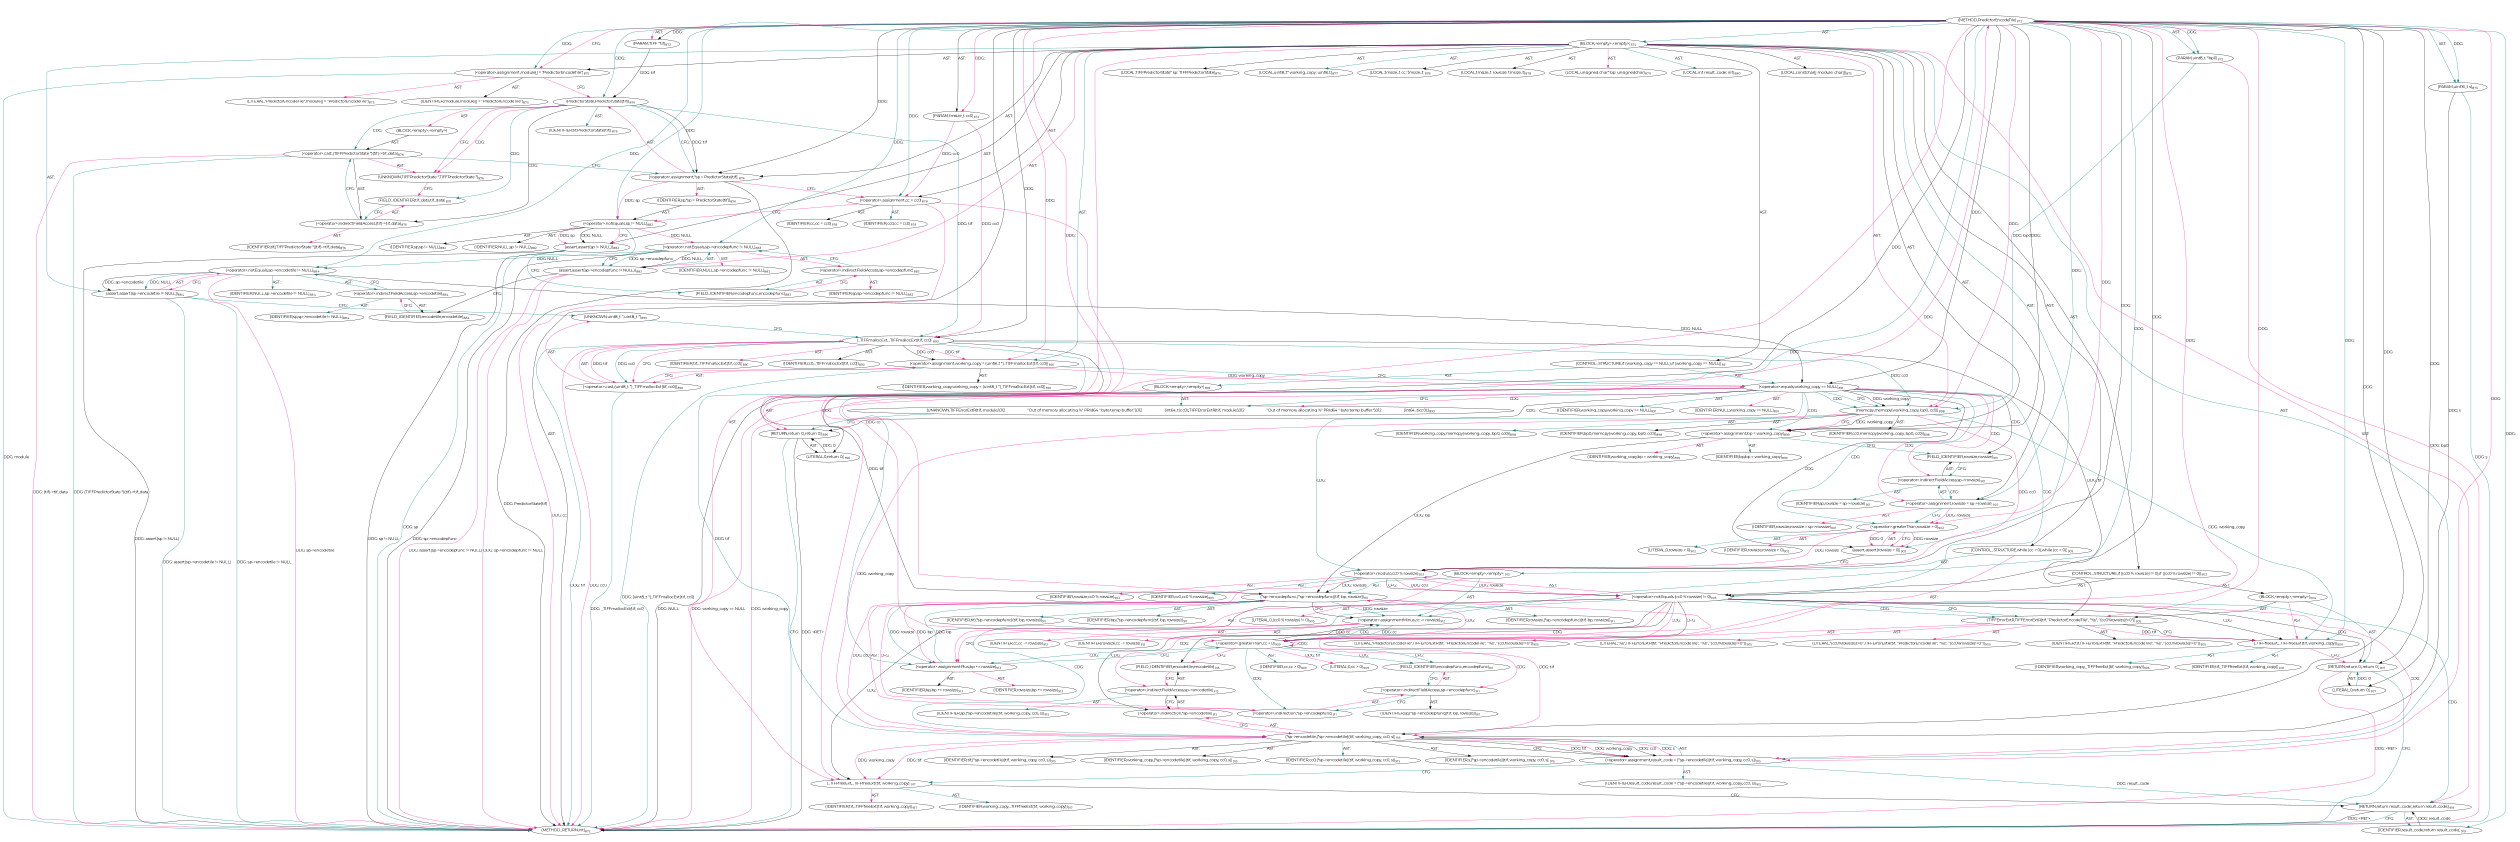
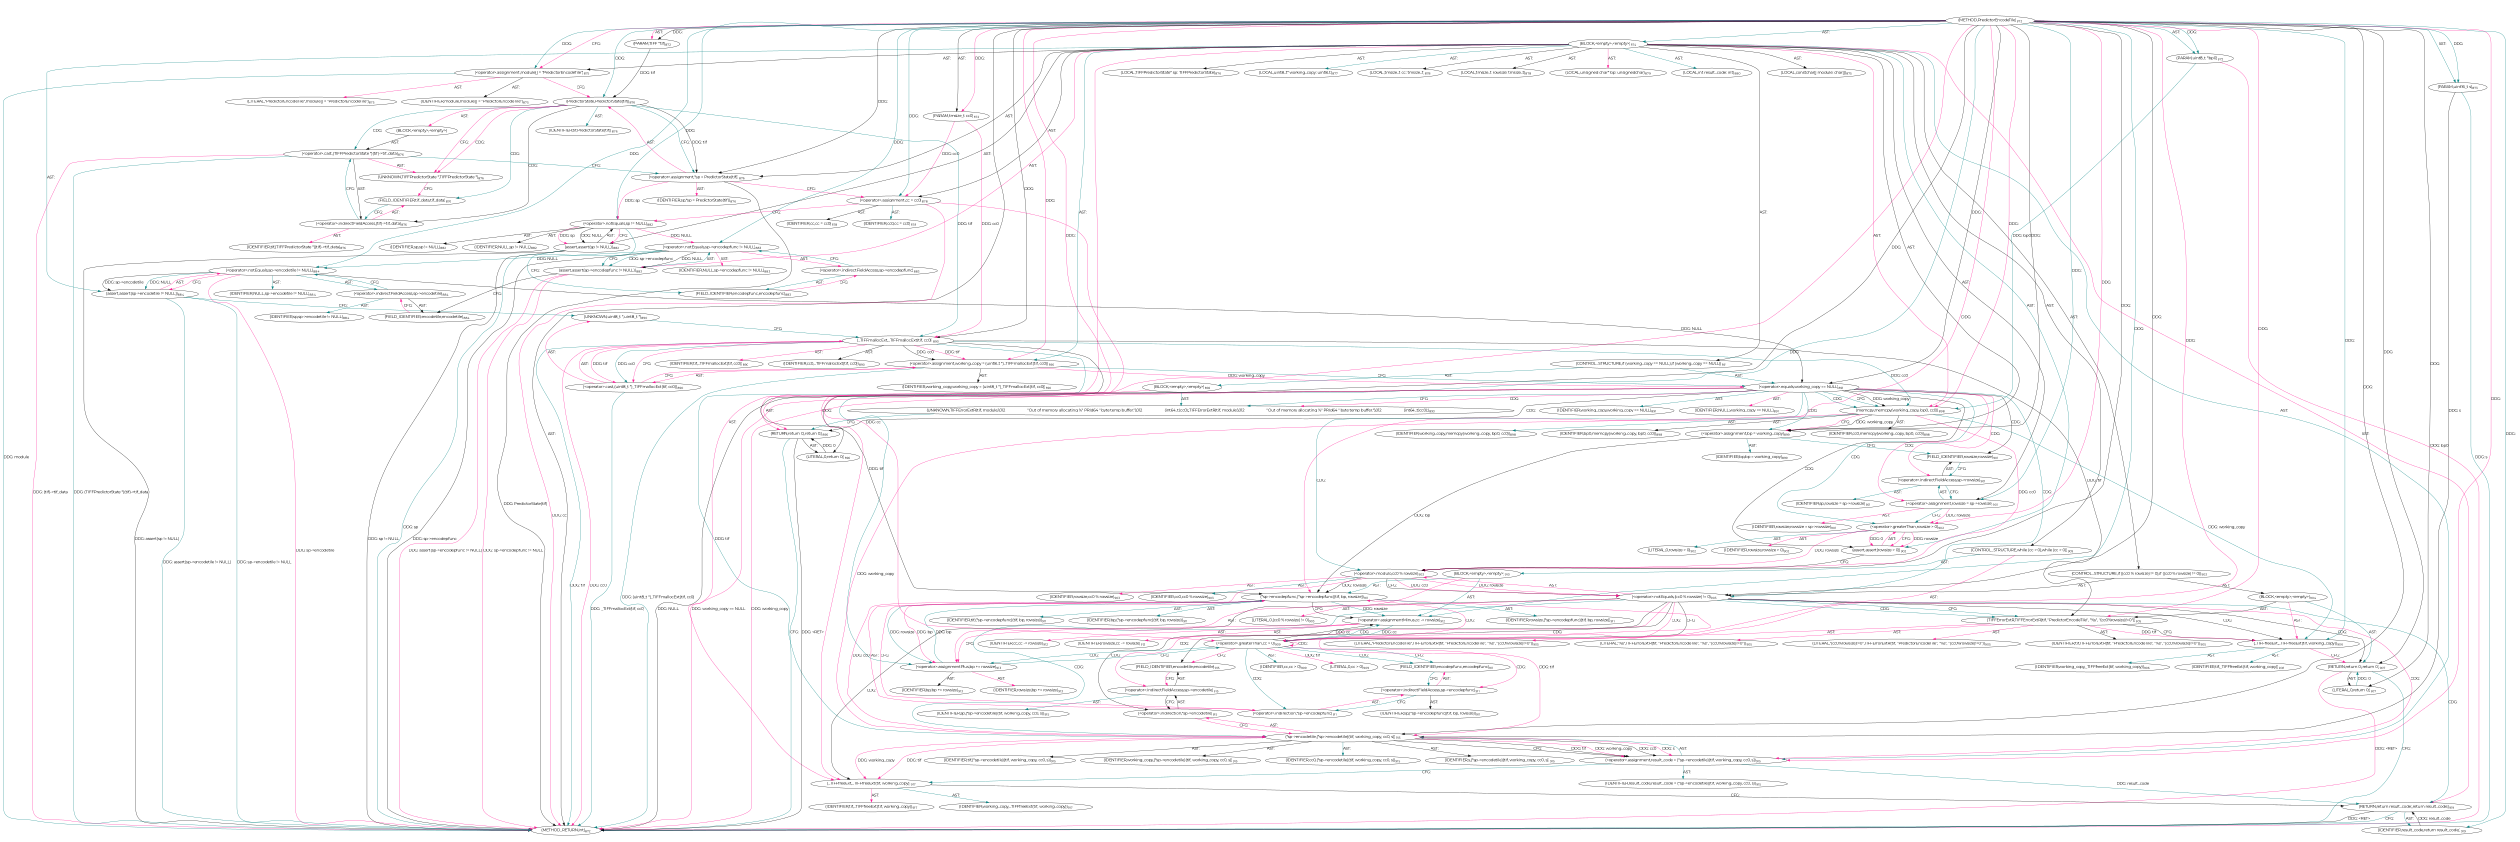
edge "(IDENTIFIER,sp,*sp = PredictorState(tif))" -> "(<operator>.notEquals,sp != NULL)": now "(assert,assert(sp != NULL))" -> "(<operator>.notEquals,sp != NULL)"
node "(IDENTIFIER,sp,sp->encodepfunc != NULL)": removed
edge "(*sp->encodepfunc,(*sp->encodepfunc)(tif, bp, rowsize))" -> "(METHOD,PredictorEncodeTile)": reversed
node "(IDENTIFIER,working_copy,bp = working_copy)": removed
